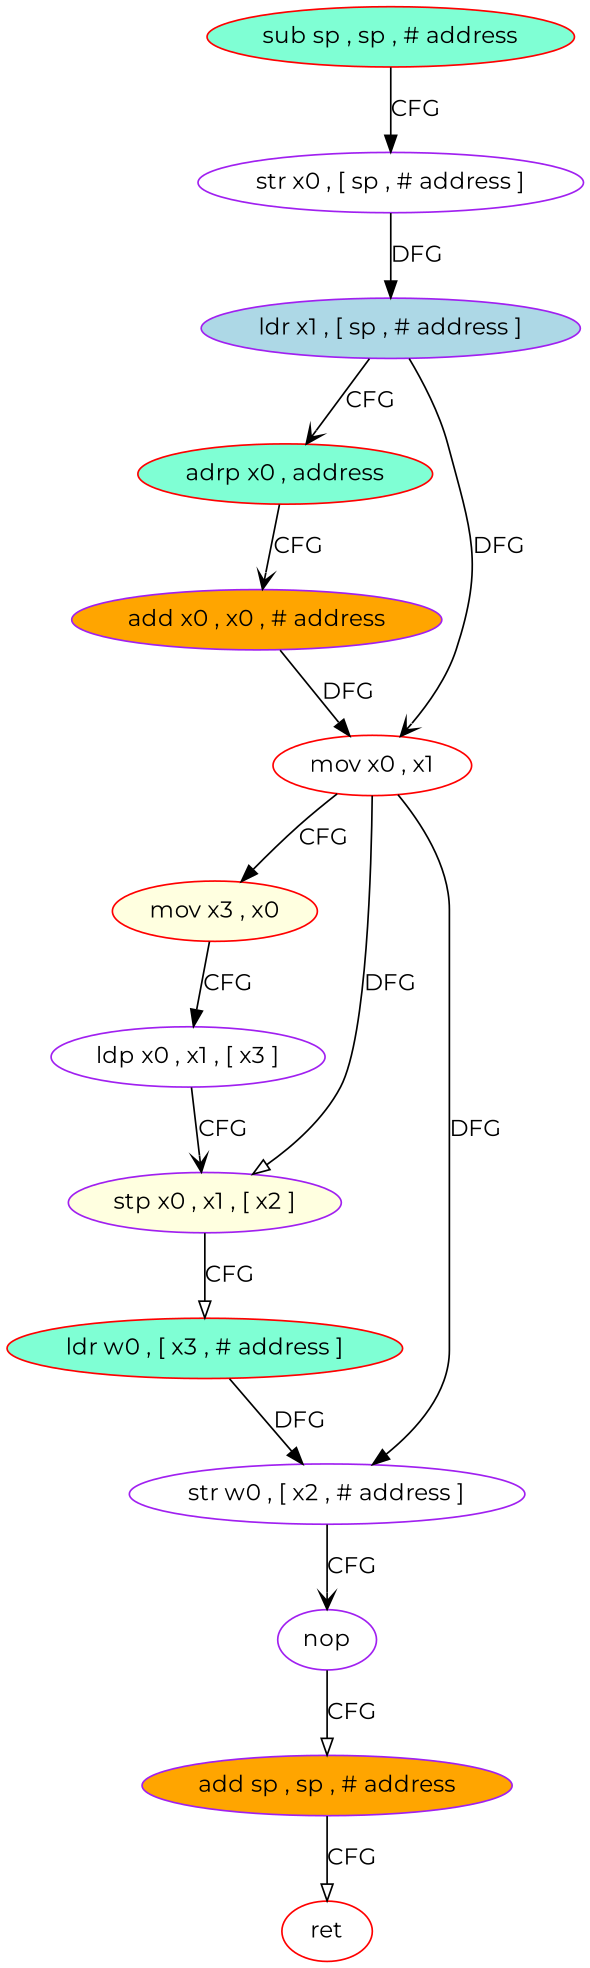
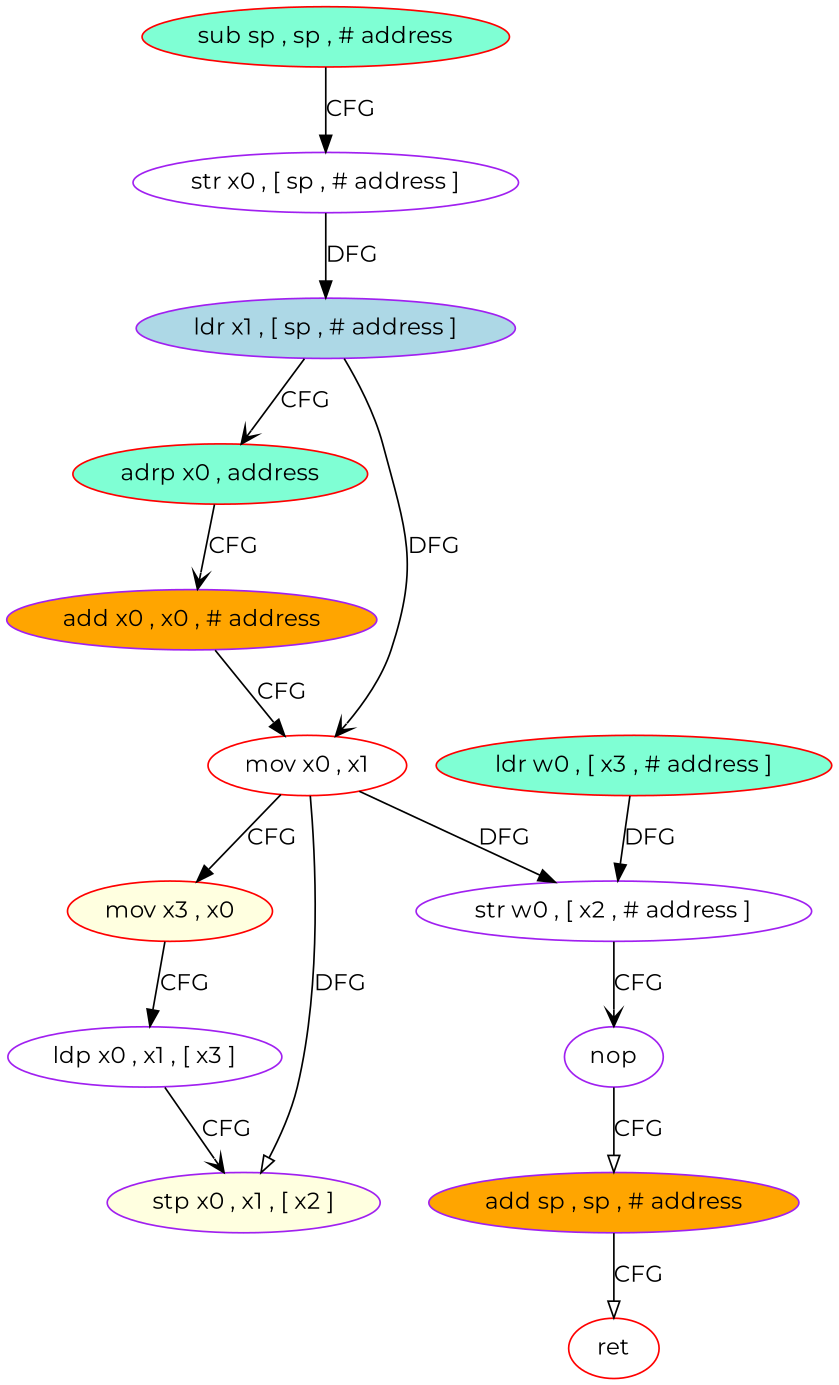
edge "add x0 , x0 , # address" -> "mov x0 , x1": label "DFG" -> "CFG"
edge "stp x0 , x1 , [ x2 ]" -> "ldr w0 , [ x3 , # address ]": removed, label "CFG"
